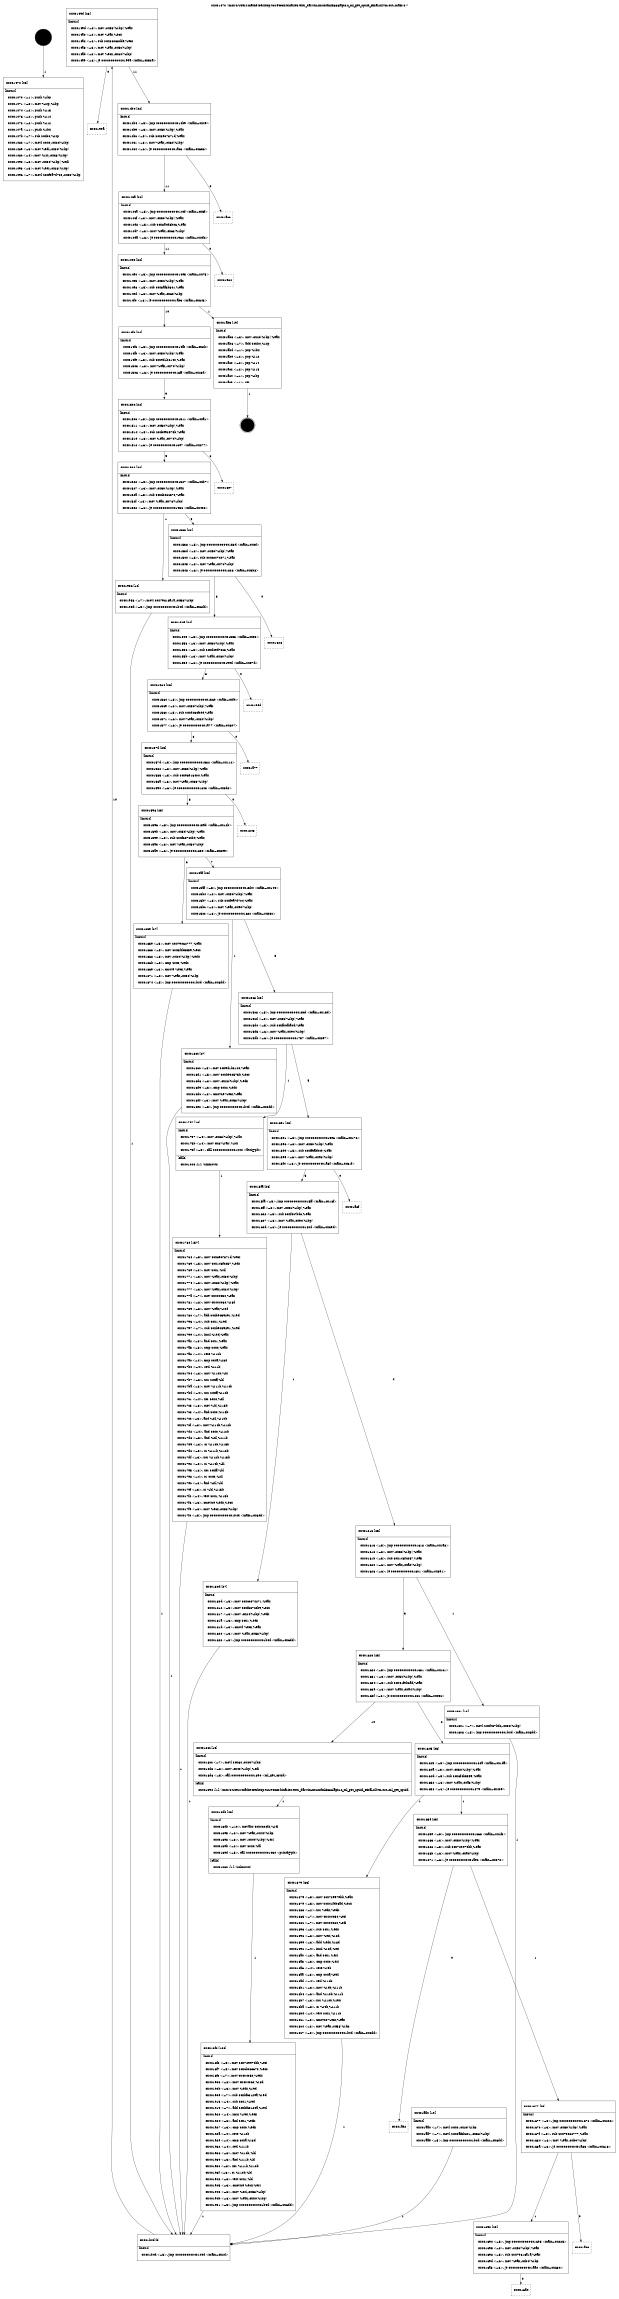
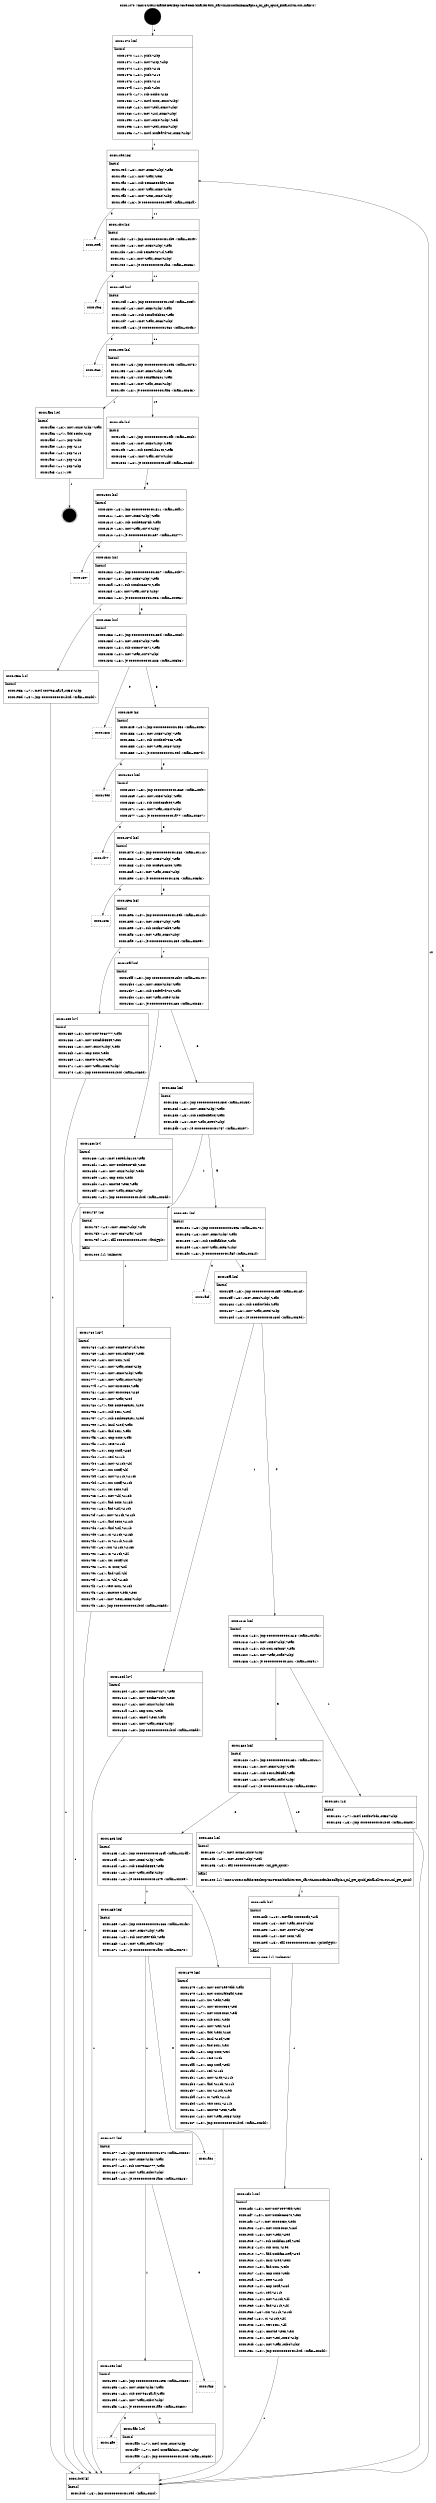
edge "0x401470 [45]" -> "0x40149d [23]": added, label "1"
edge "0x401596 [25]" -> "0x40185e [27]": label " 6" -> " 1"
edge "0x401690 [25]" -> "0x401aa0 [19]": added, label "1"
